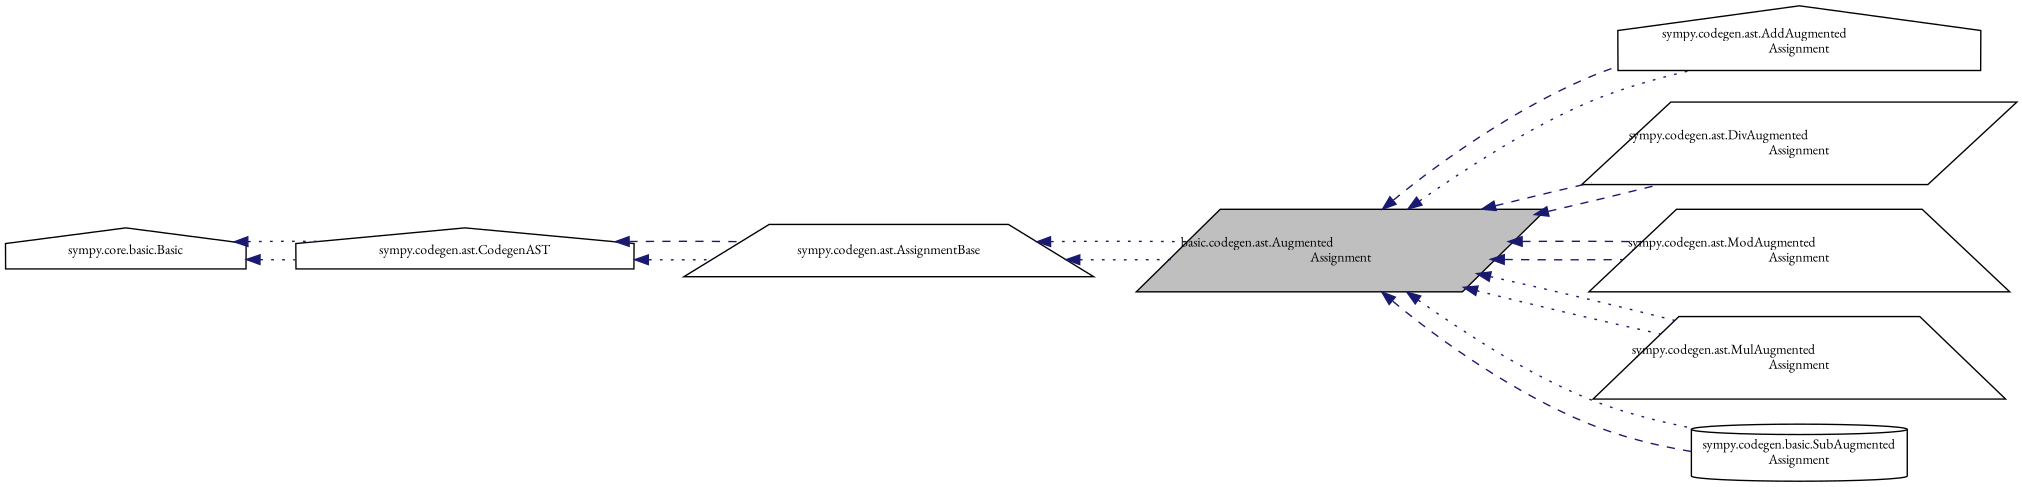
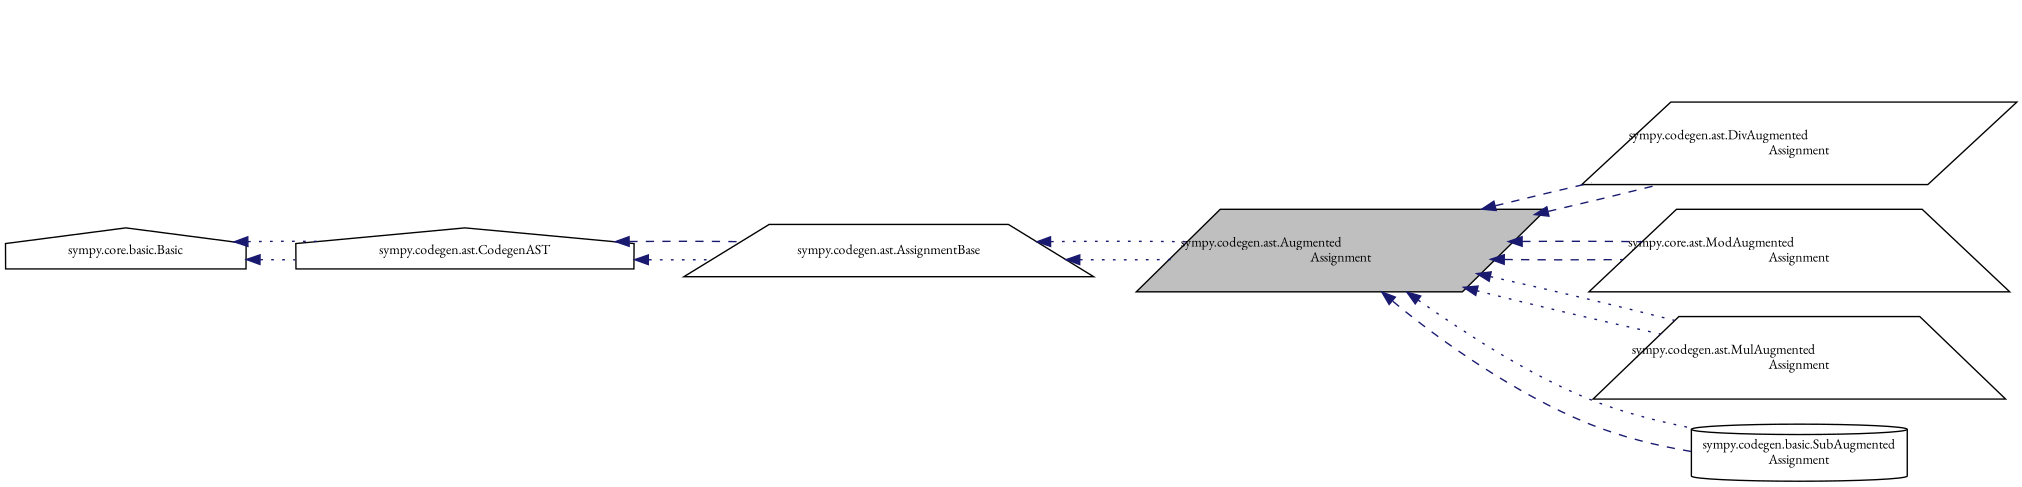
node "sympy.codegen.ast.AddAugmented Assignment": removed
node "basic.codegen.ast.Augmented Assignment": label "basic.codegen.ast.Augmented Assignment" -> "sympy.codegen.ast.Augmented Assignment"
node "sympy.codegen.ast.ModAugmented Assignment": label "sympy.codegen.ast.ModAugmented Assignment" -> "sympy.core.ast.ModAugmented Assignment"
